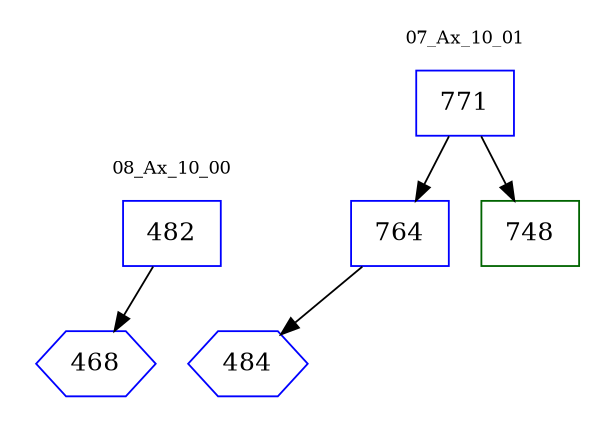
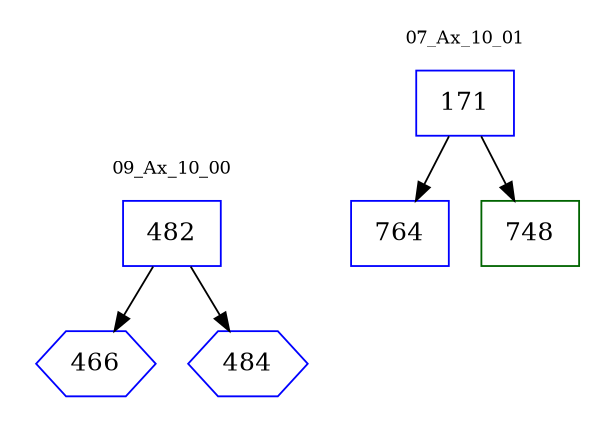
node "771": label "771" -> "171"
cluster "08_Ax_10_00": label "08_Ax_10_00" -> "09_Ax_10_00"
edge "764" -> "484": now "482" -> "484"
node "468": label "468" -> "466"
